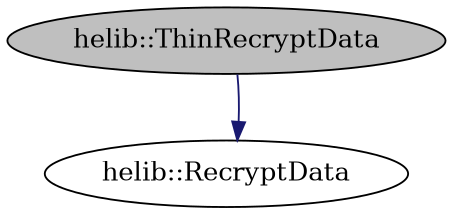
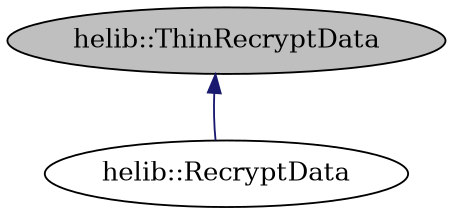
edge "helib::ThinRecryptData" -> "helib::RecryptData": reversed
